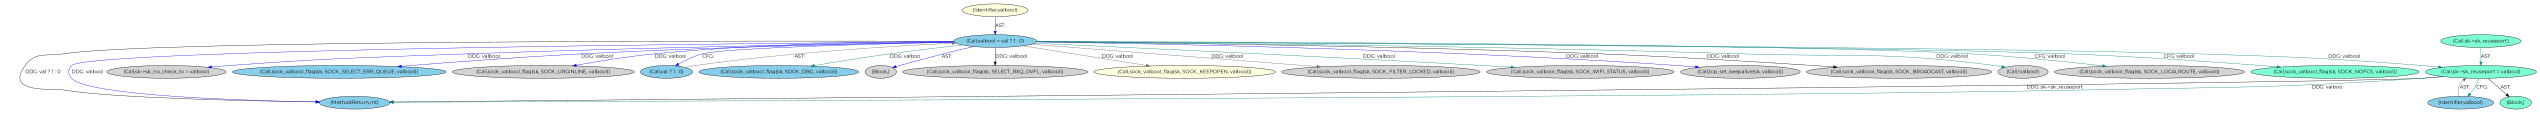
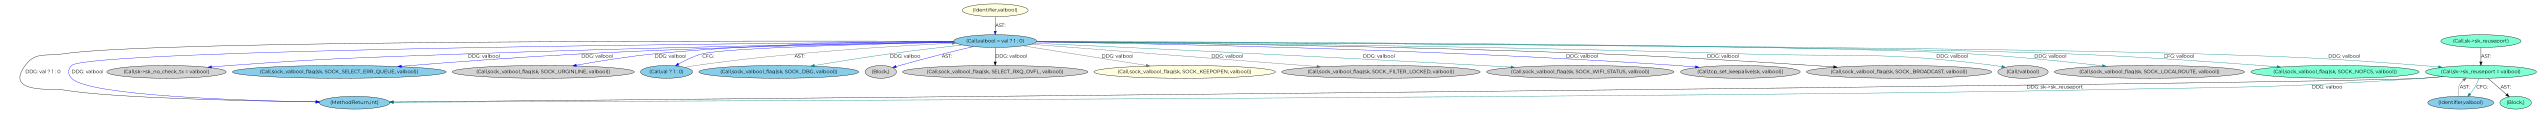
edge "(Call,sk->sk_reuseport)" -> "(Call,sk->sk_reuseport = valbool)": color teal -> black
edge "(Call,valbool = val ? 1 : 0)" -> "(Call,sock_valbool_flag(sk, SOCK_LOCALROUTE, valbool))": label "CFG: valbool" -> "DDG: valbool"
